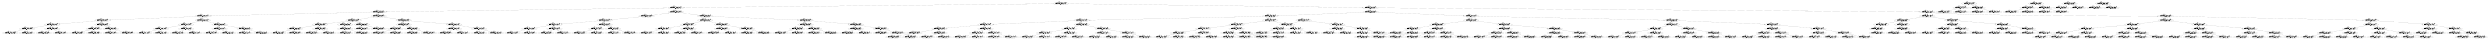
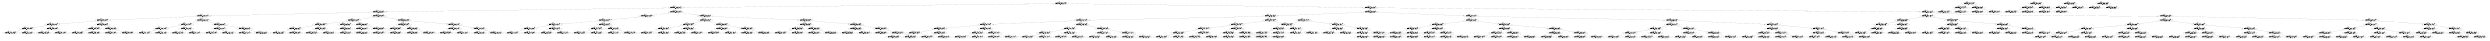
node "Node{data=[5156, 5156]}": added
